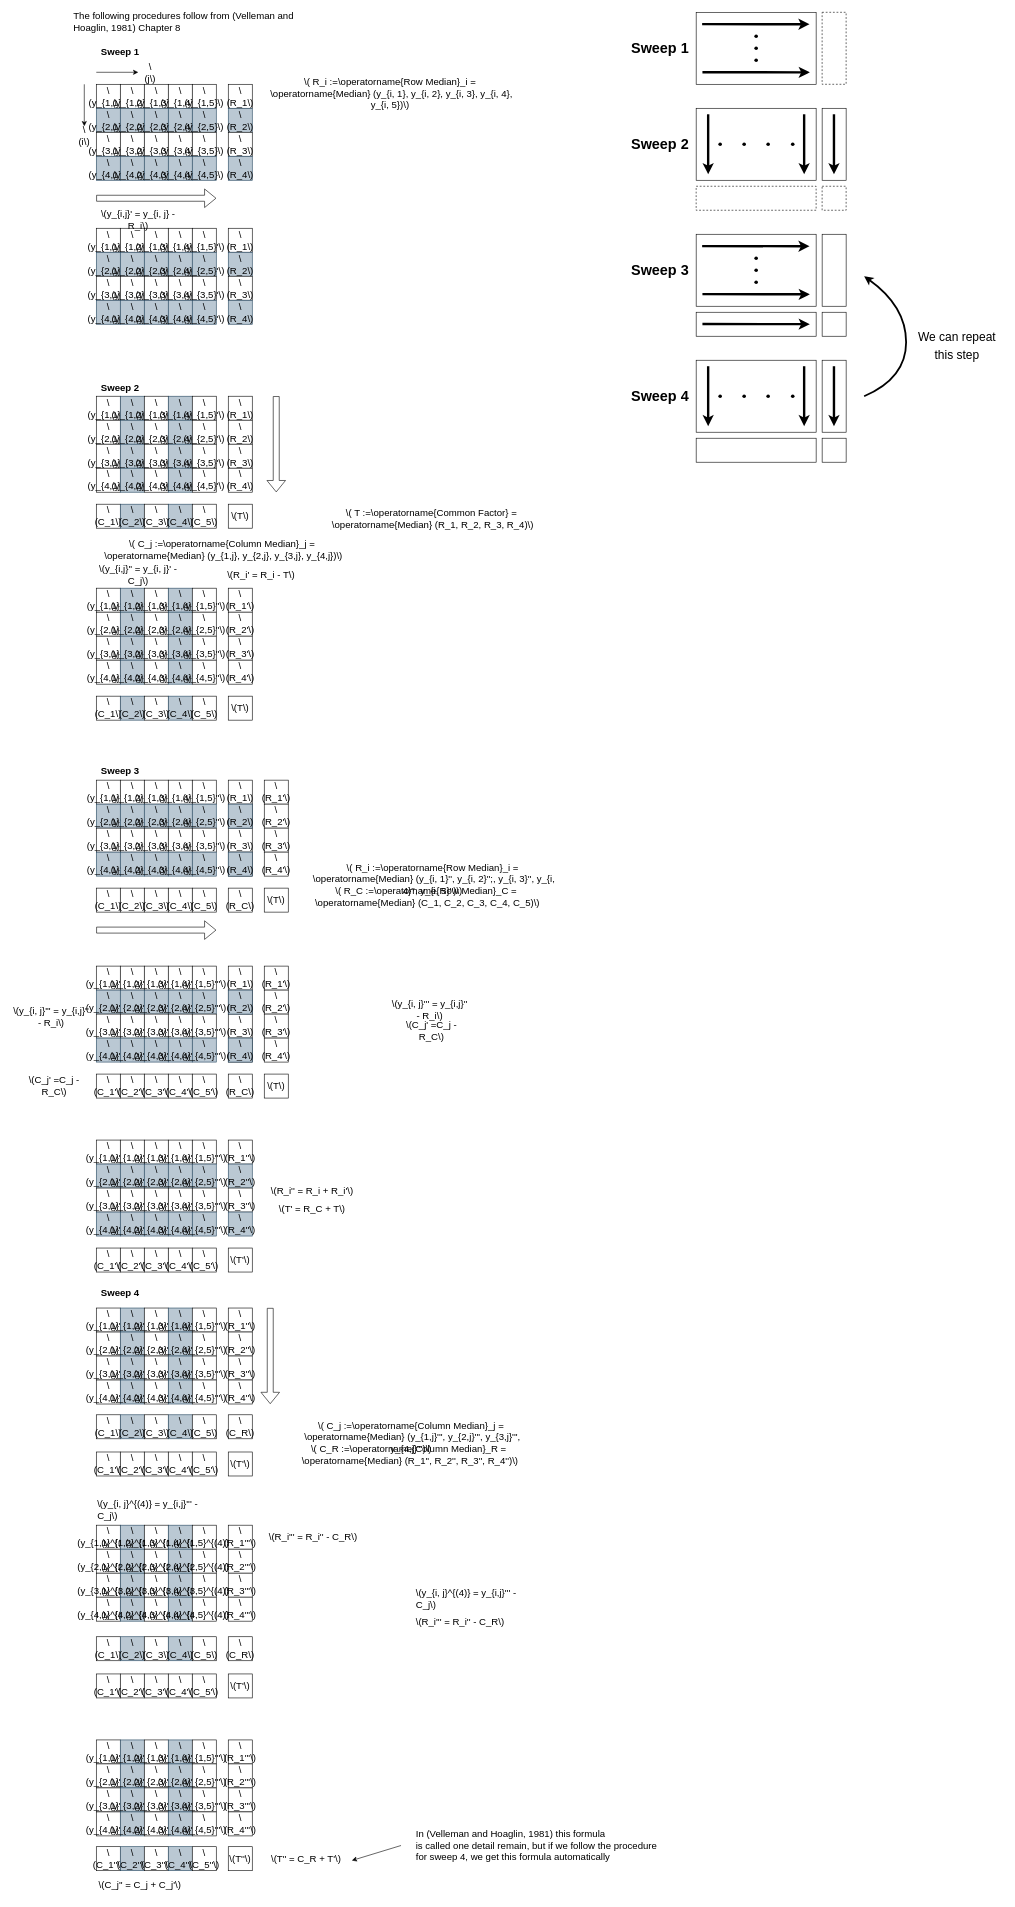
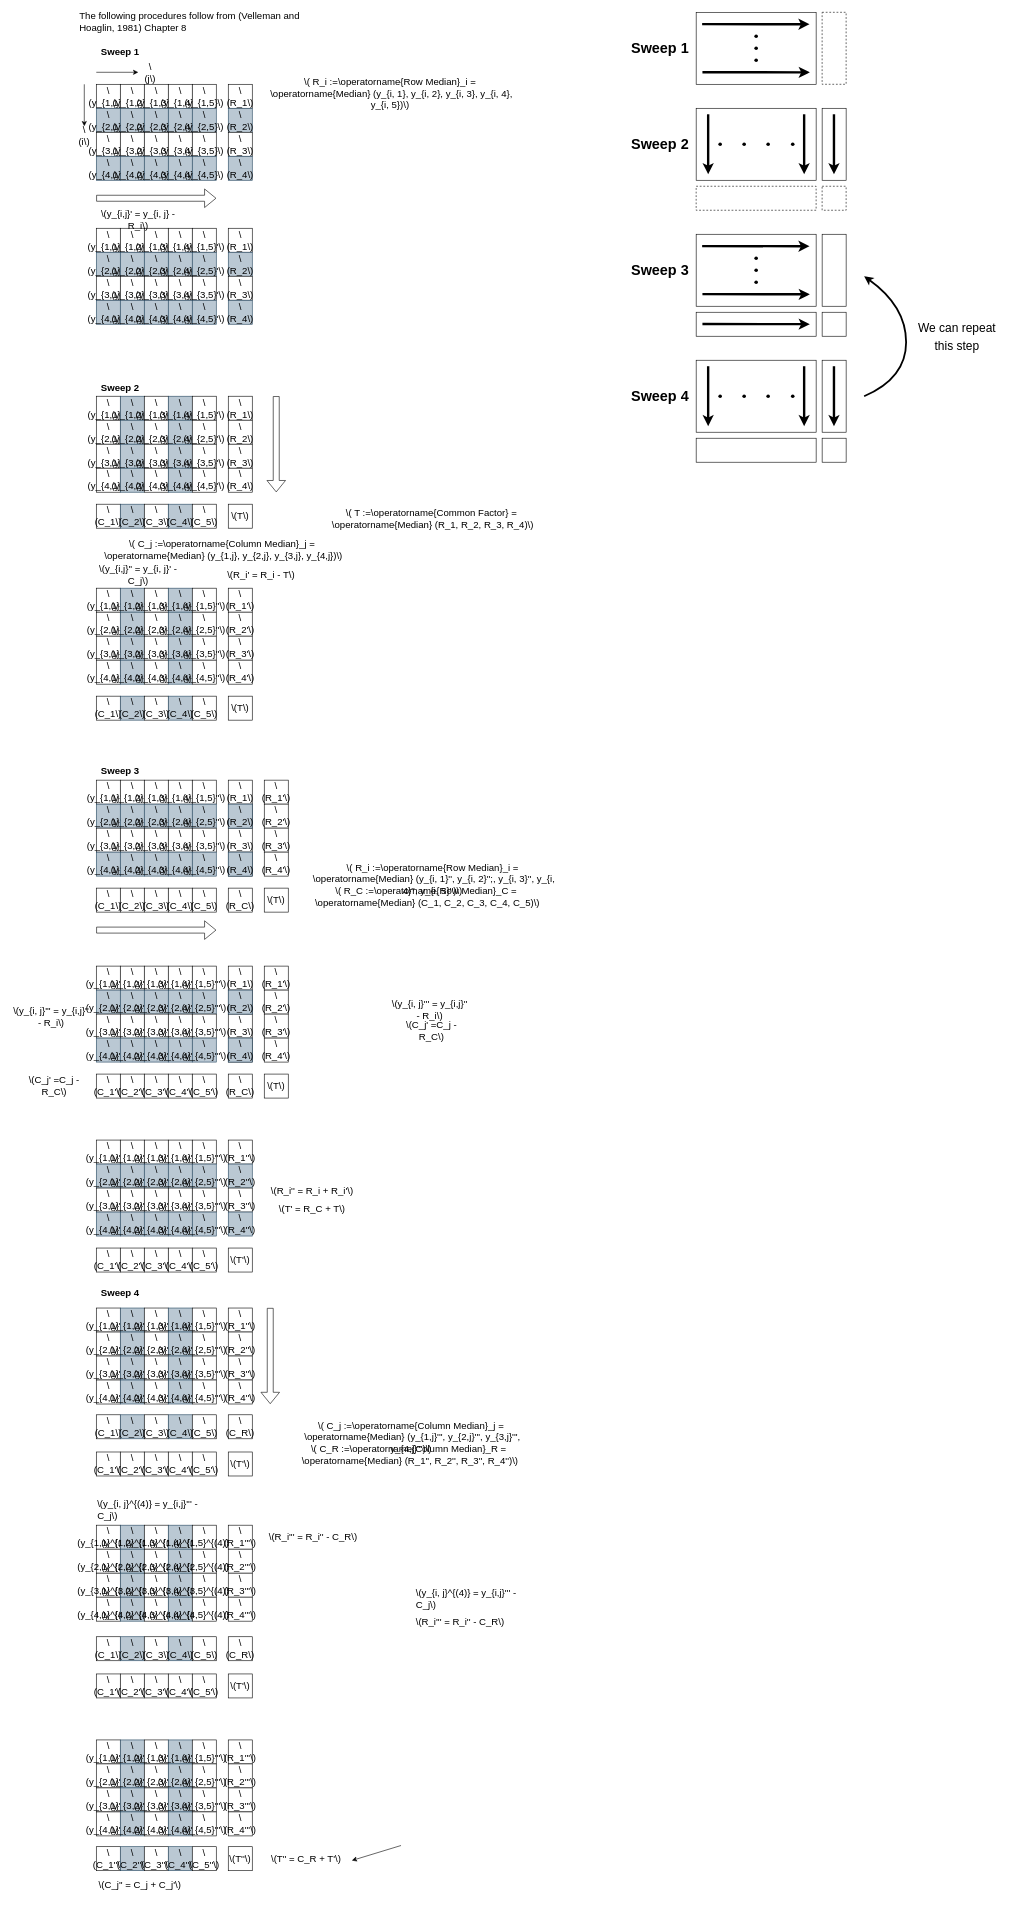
node "The following procedures follow from (Velleman and Hoaglin, 1981) Chapter 8": moved (198, 21) -> (204, 21)
node "We can repeat this step": moved (957, 345) -> (957, 336)
node "In (Velleman and Hoaglin, 1981) this formula is called one detail remain, but if we follow the procedure for sweep 4, we get this formula automatically": removed
